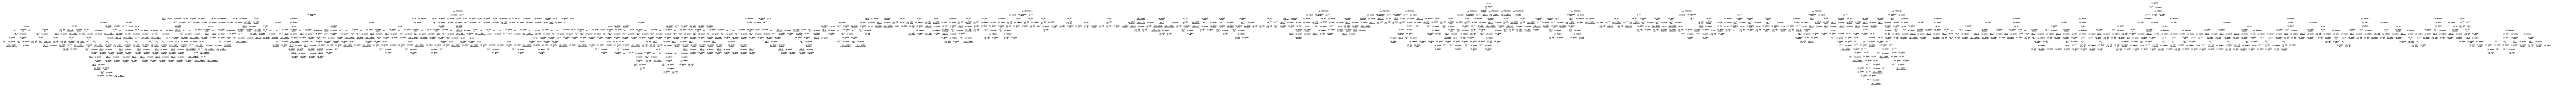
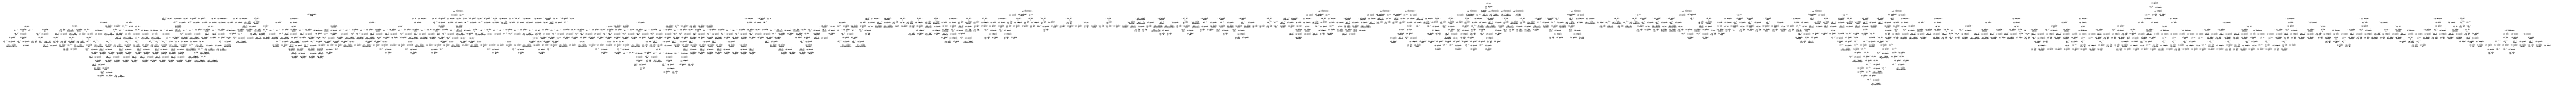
node "213043": removed
